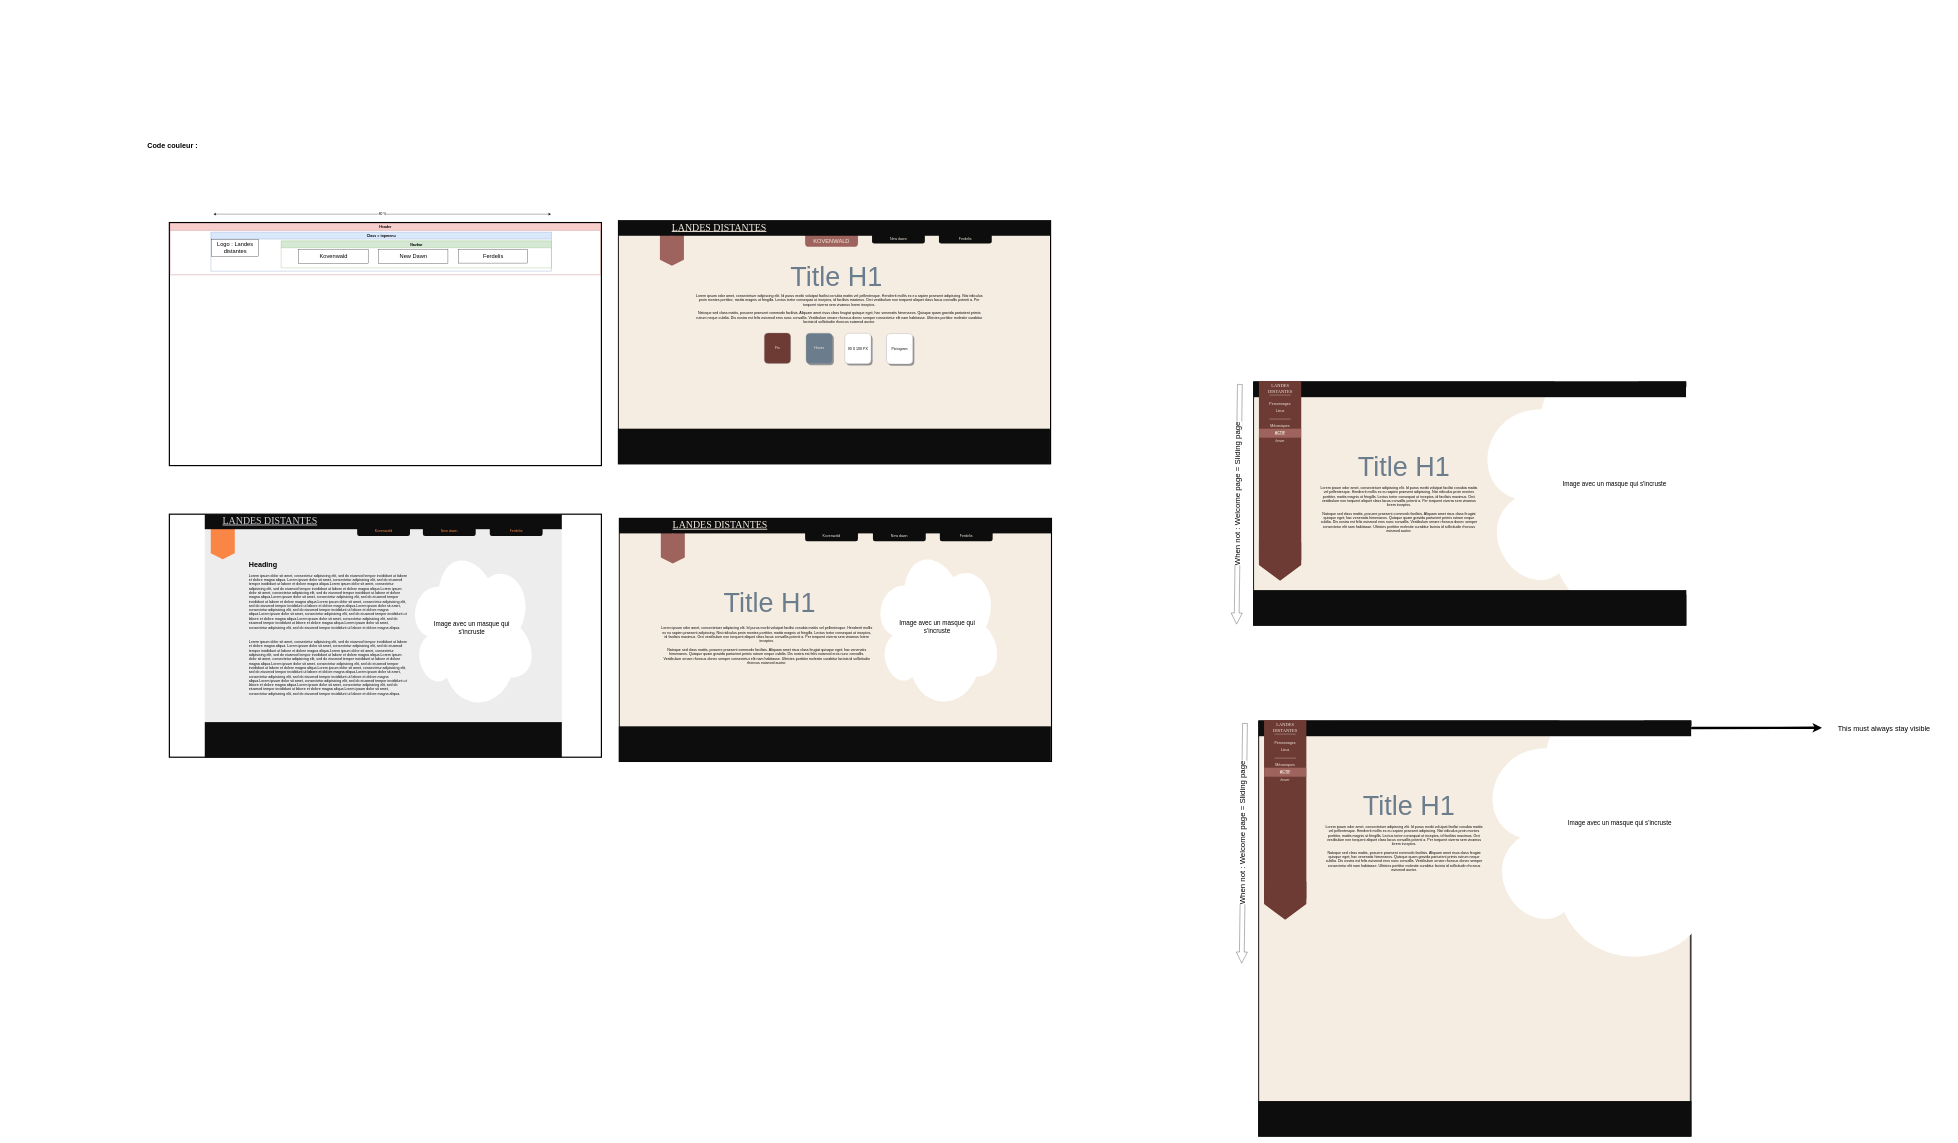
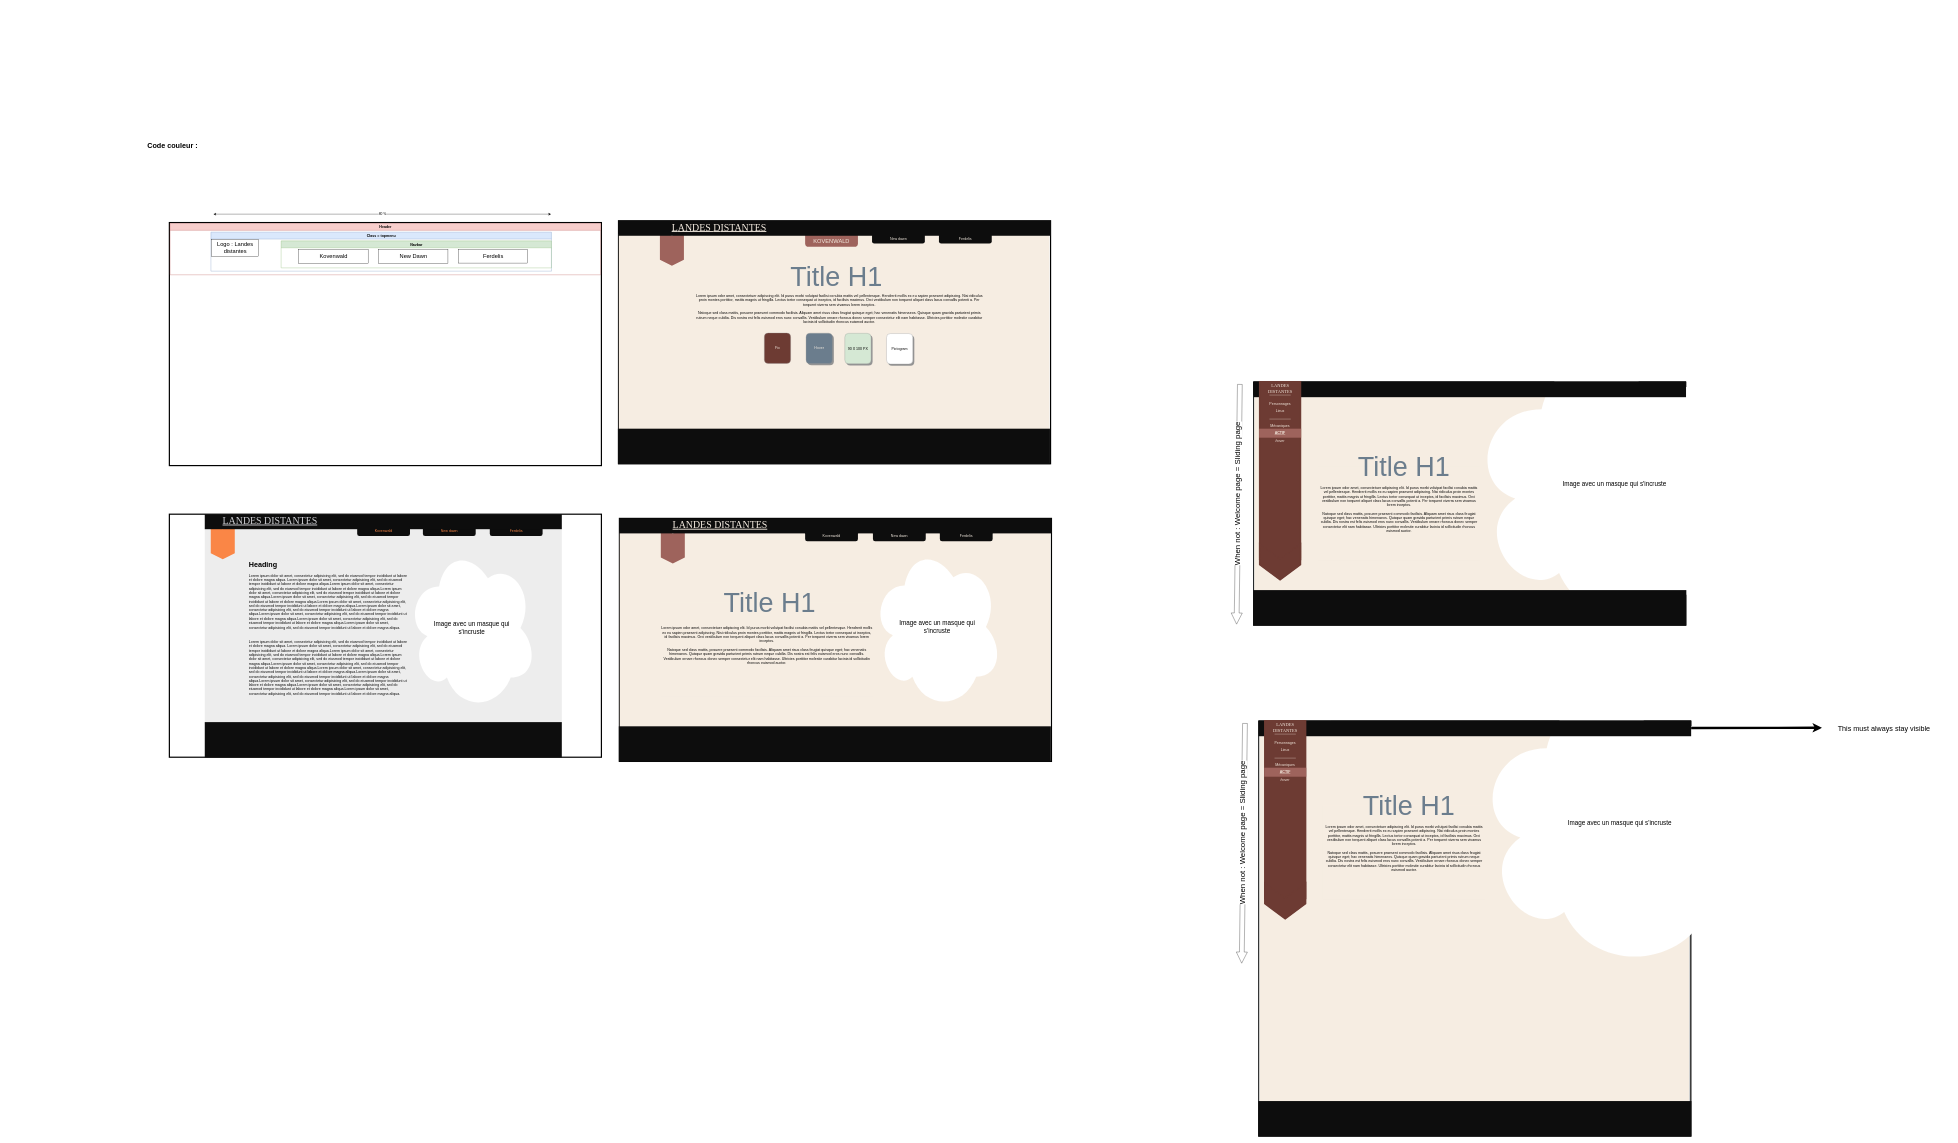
node "90 X 100 PX": fillcolor #ffffff -> #d5e8d4
